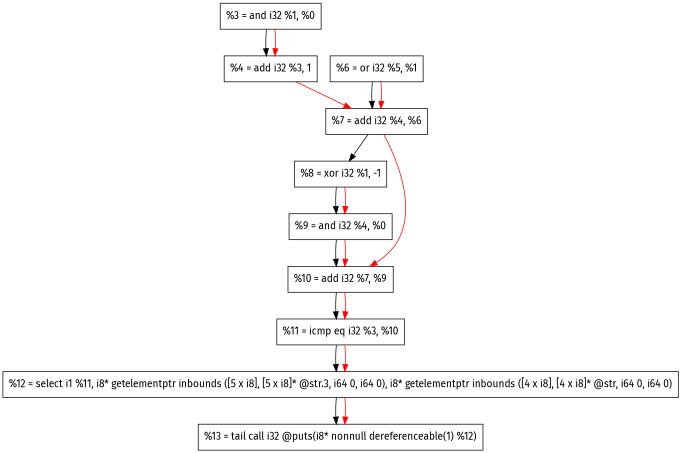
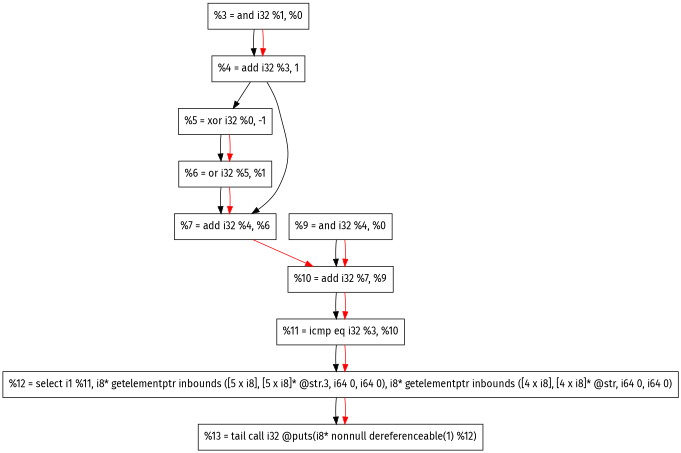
edge "%4 = add i32 %3, 1" -> "%7 = add i32 %4, %6": color red -> black
node "%5 = xor i32 %0, -1": added
node "%8 = xor i32 %1, -1": removed
